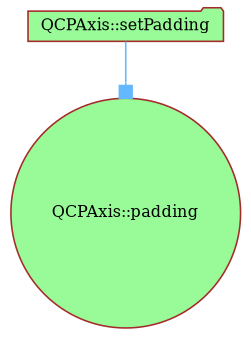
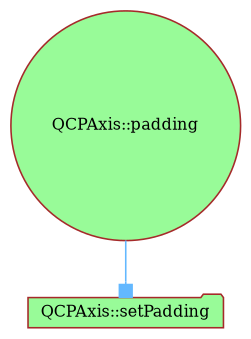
edge "QCPAxis::setPadding" -> "QCPAxis::padding": reversed
